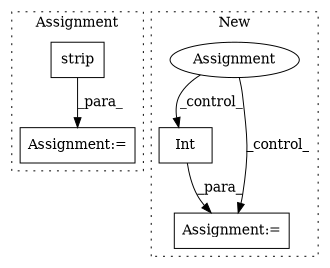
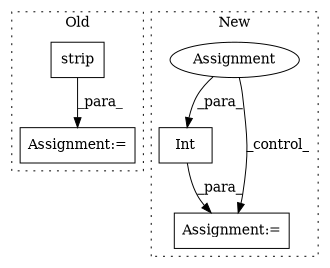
cluster "Assignment": label "Assignment" -> "Old"
edge "Assignment" -> "Int": label "_control_" -> "_para_"
